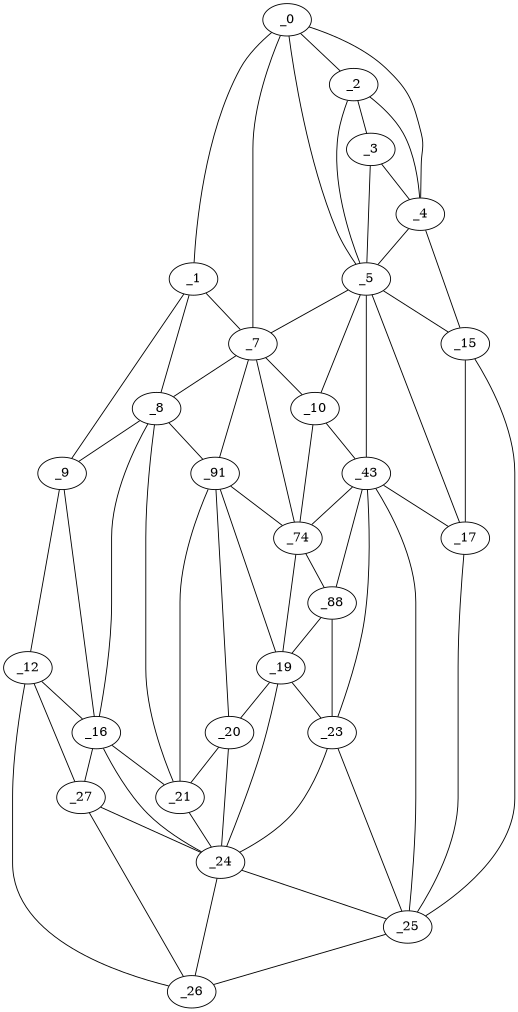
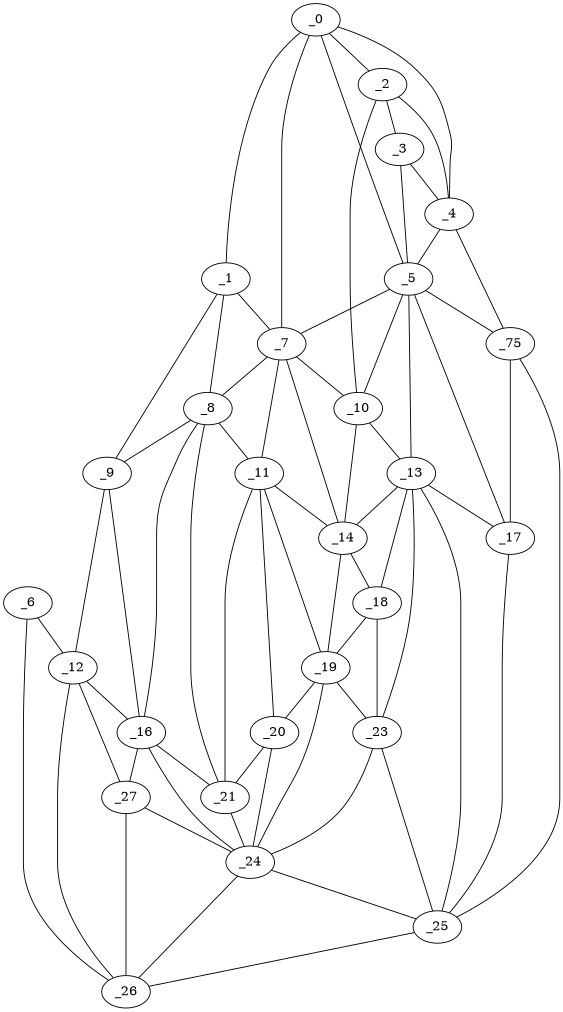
edge "_2" -- "_5": now "_2" -- "_10"
node "_15": label "_15" -> "_75"
node "_91": label "_91" -> "_11"
node "_43": label "_43" -> "_13"
node "_74": label "_74" -> "_14"
node "_6": added
node "_88": label "_88" -> "_18"
